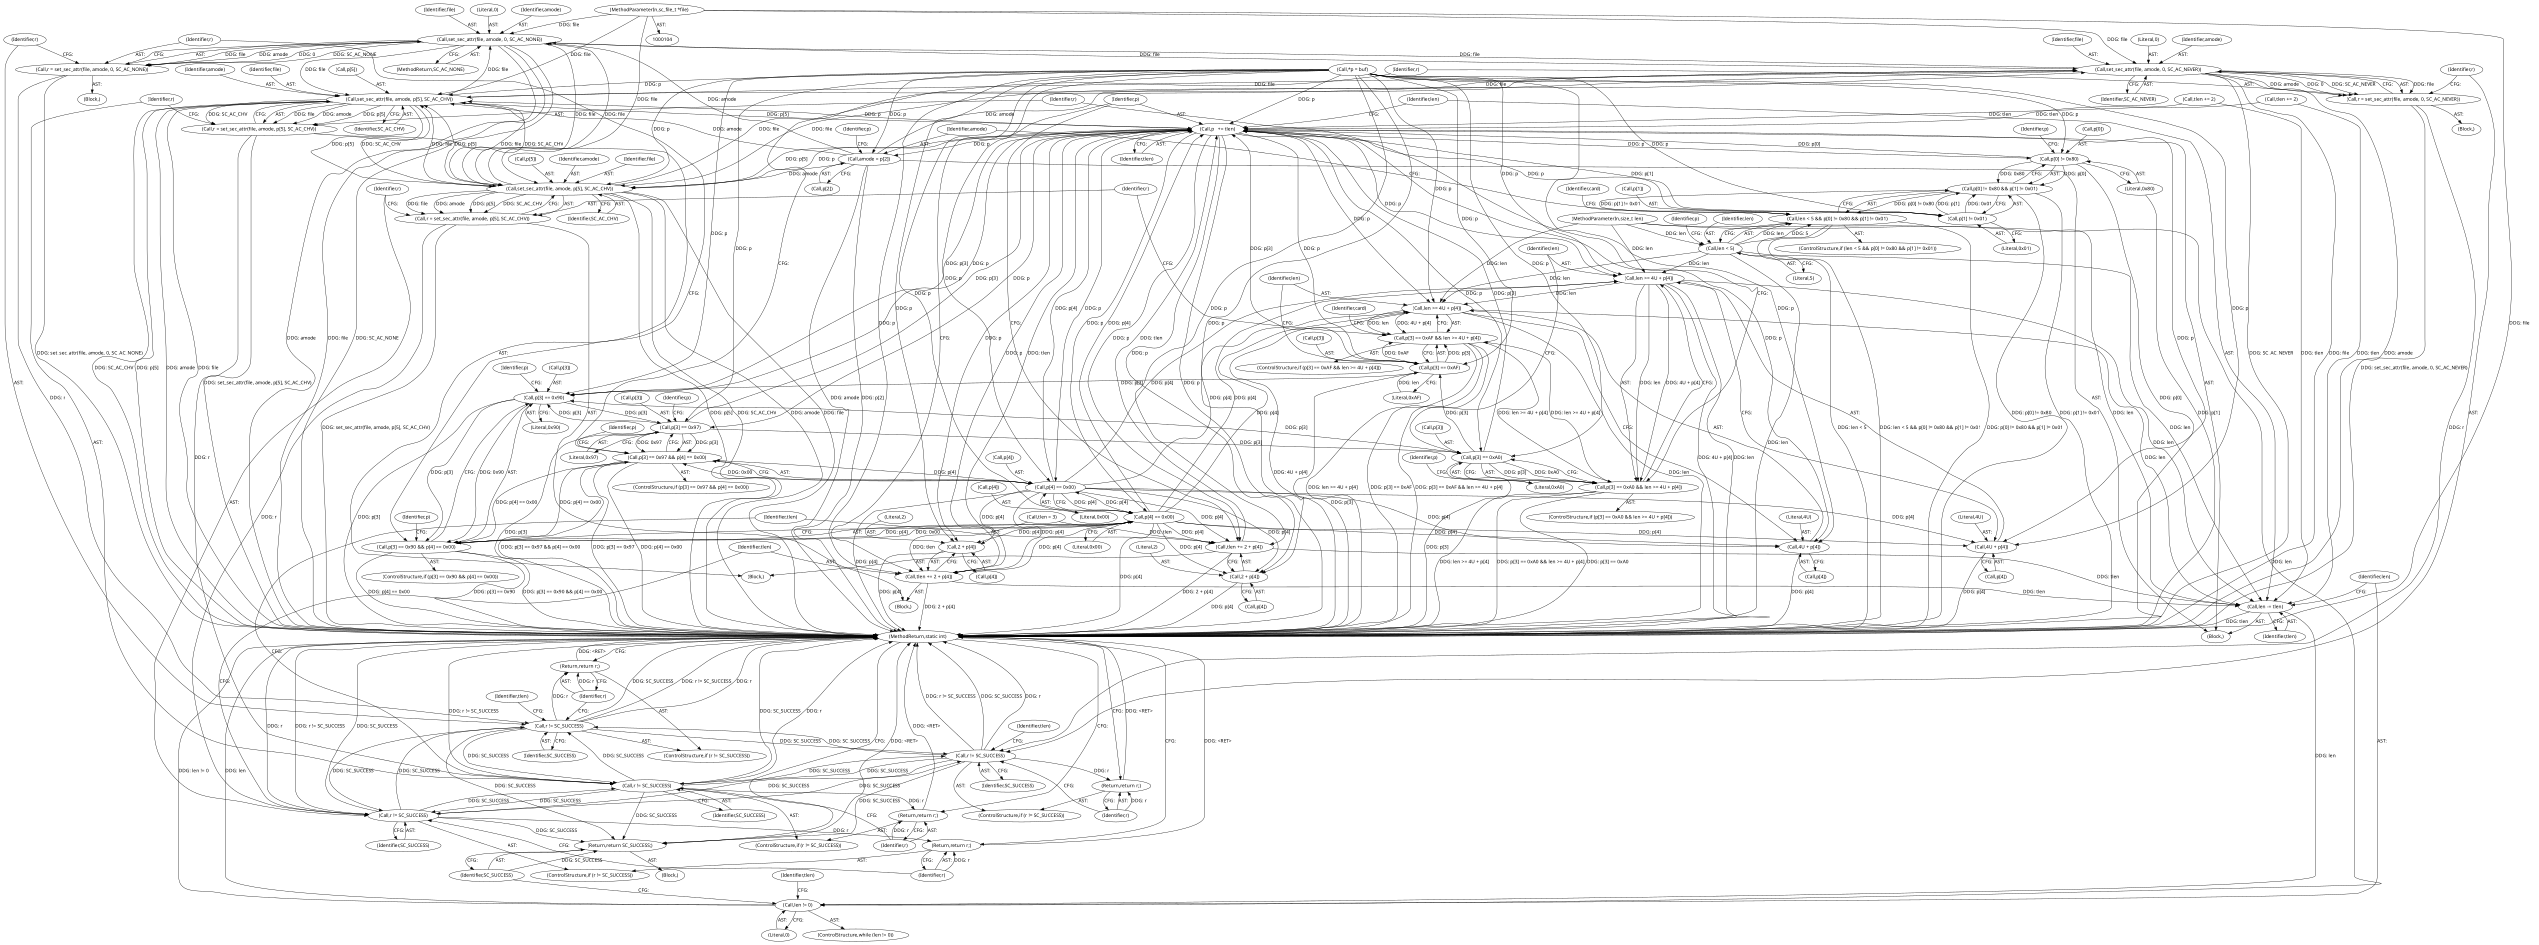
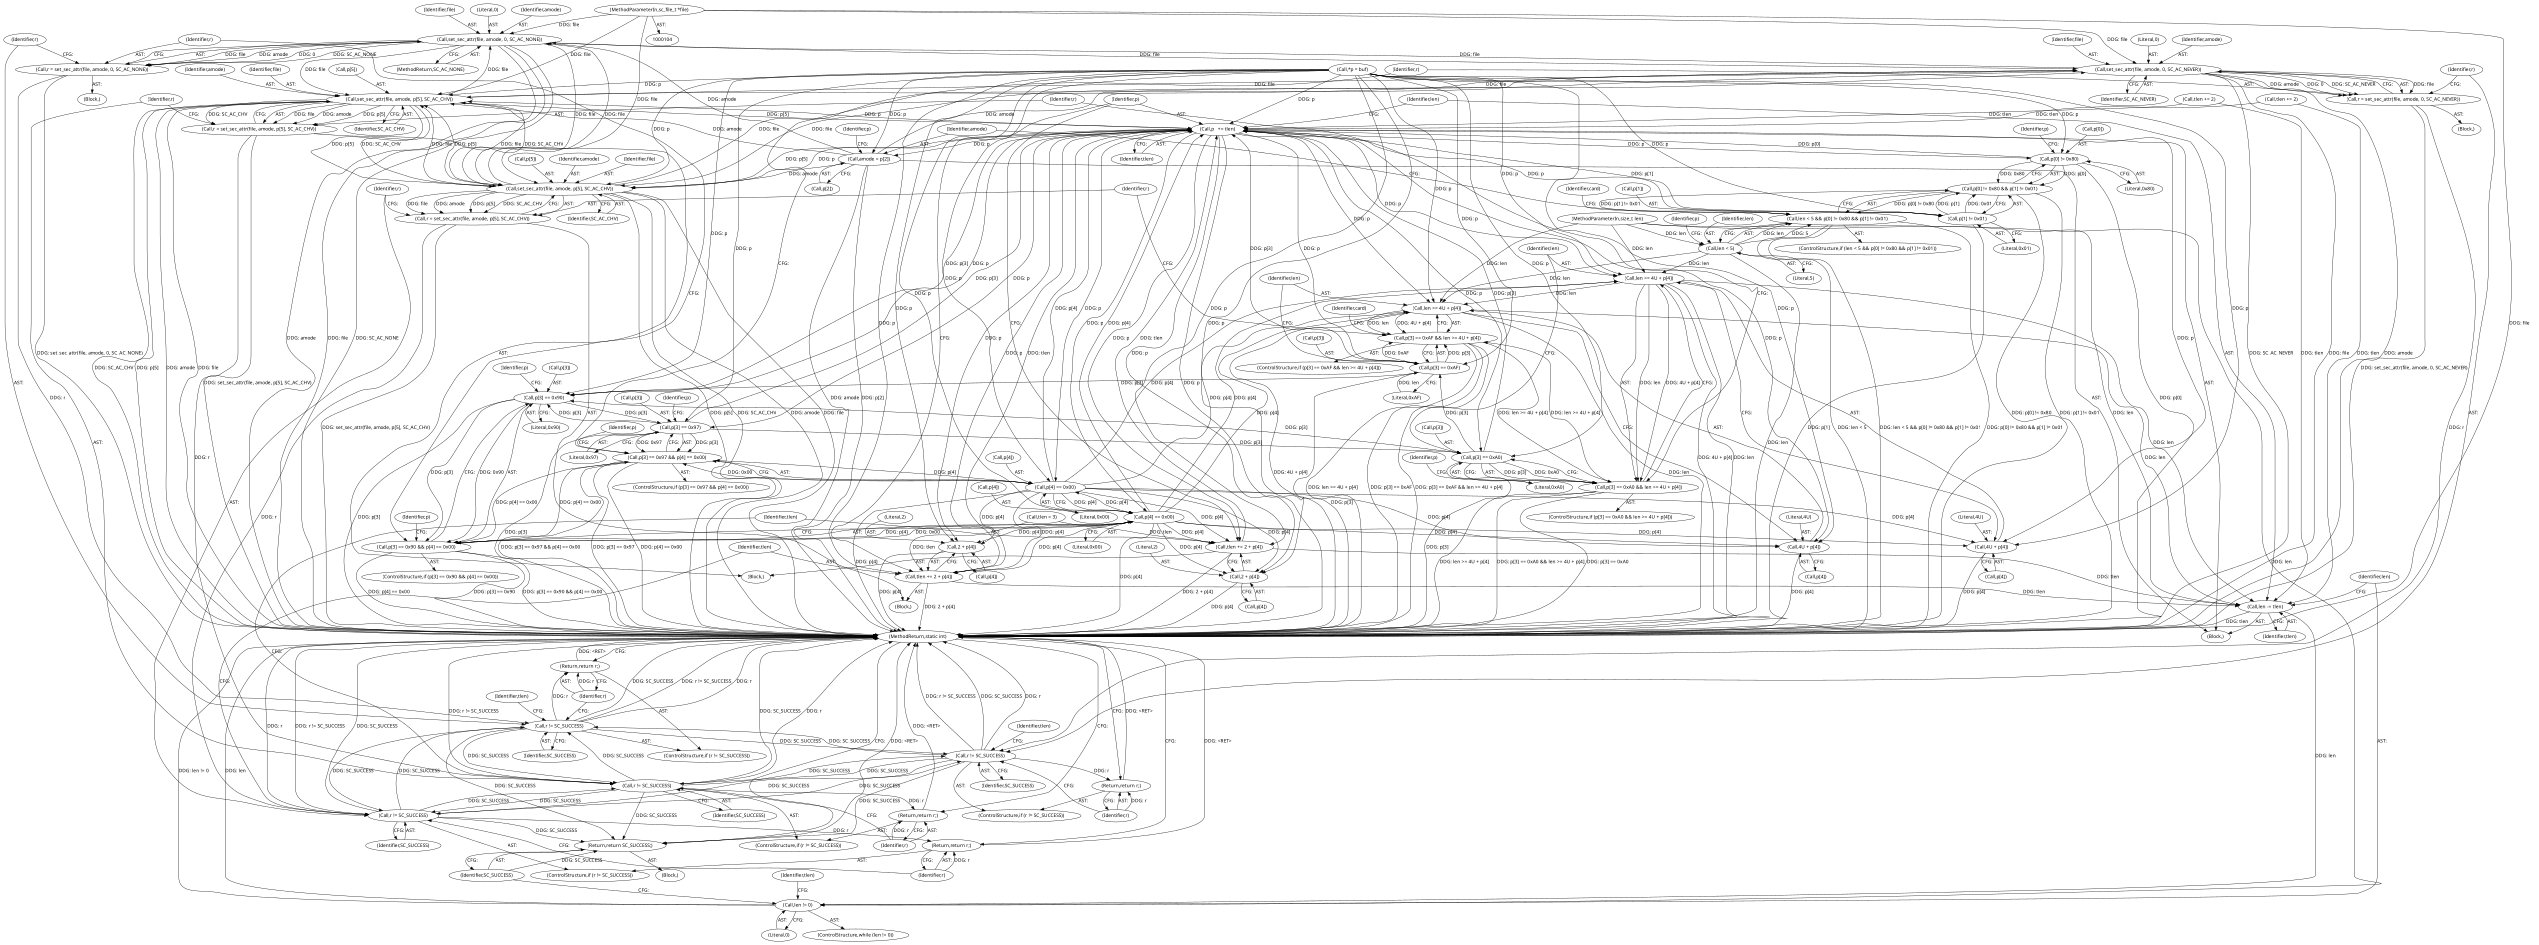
edge "(Call,len < 5)" -> "(Call,len -= tlen)": removed, label "DDG: len"
edge "(Literal,0x80)" -> "(MethodReturn,static int)": now "(Call,p[1] != 0x01)" -> "(MethodReturn,static int)"
